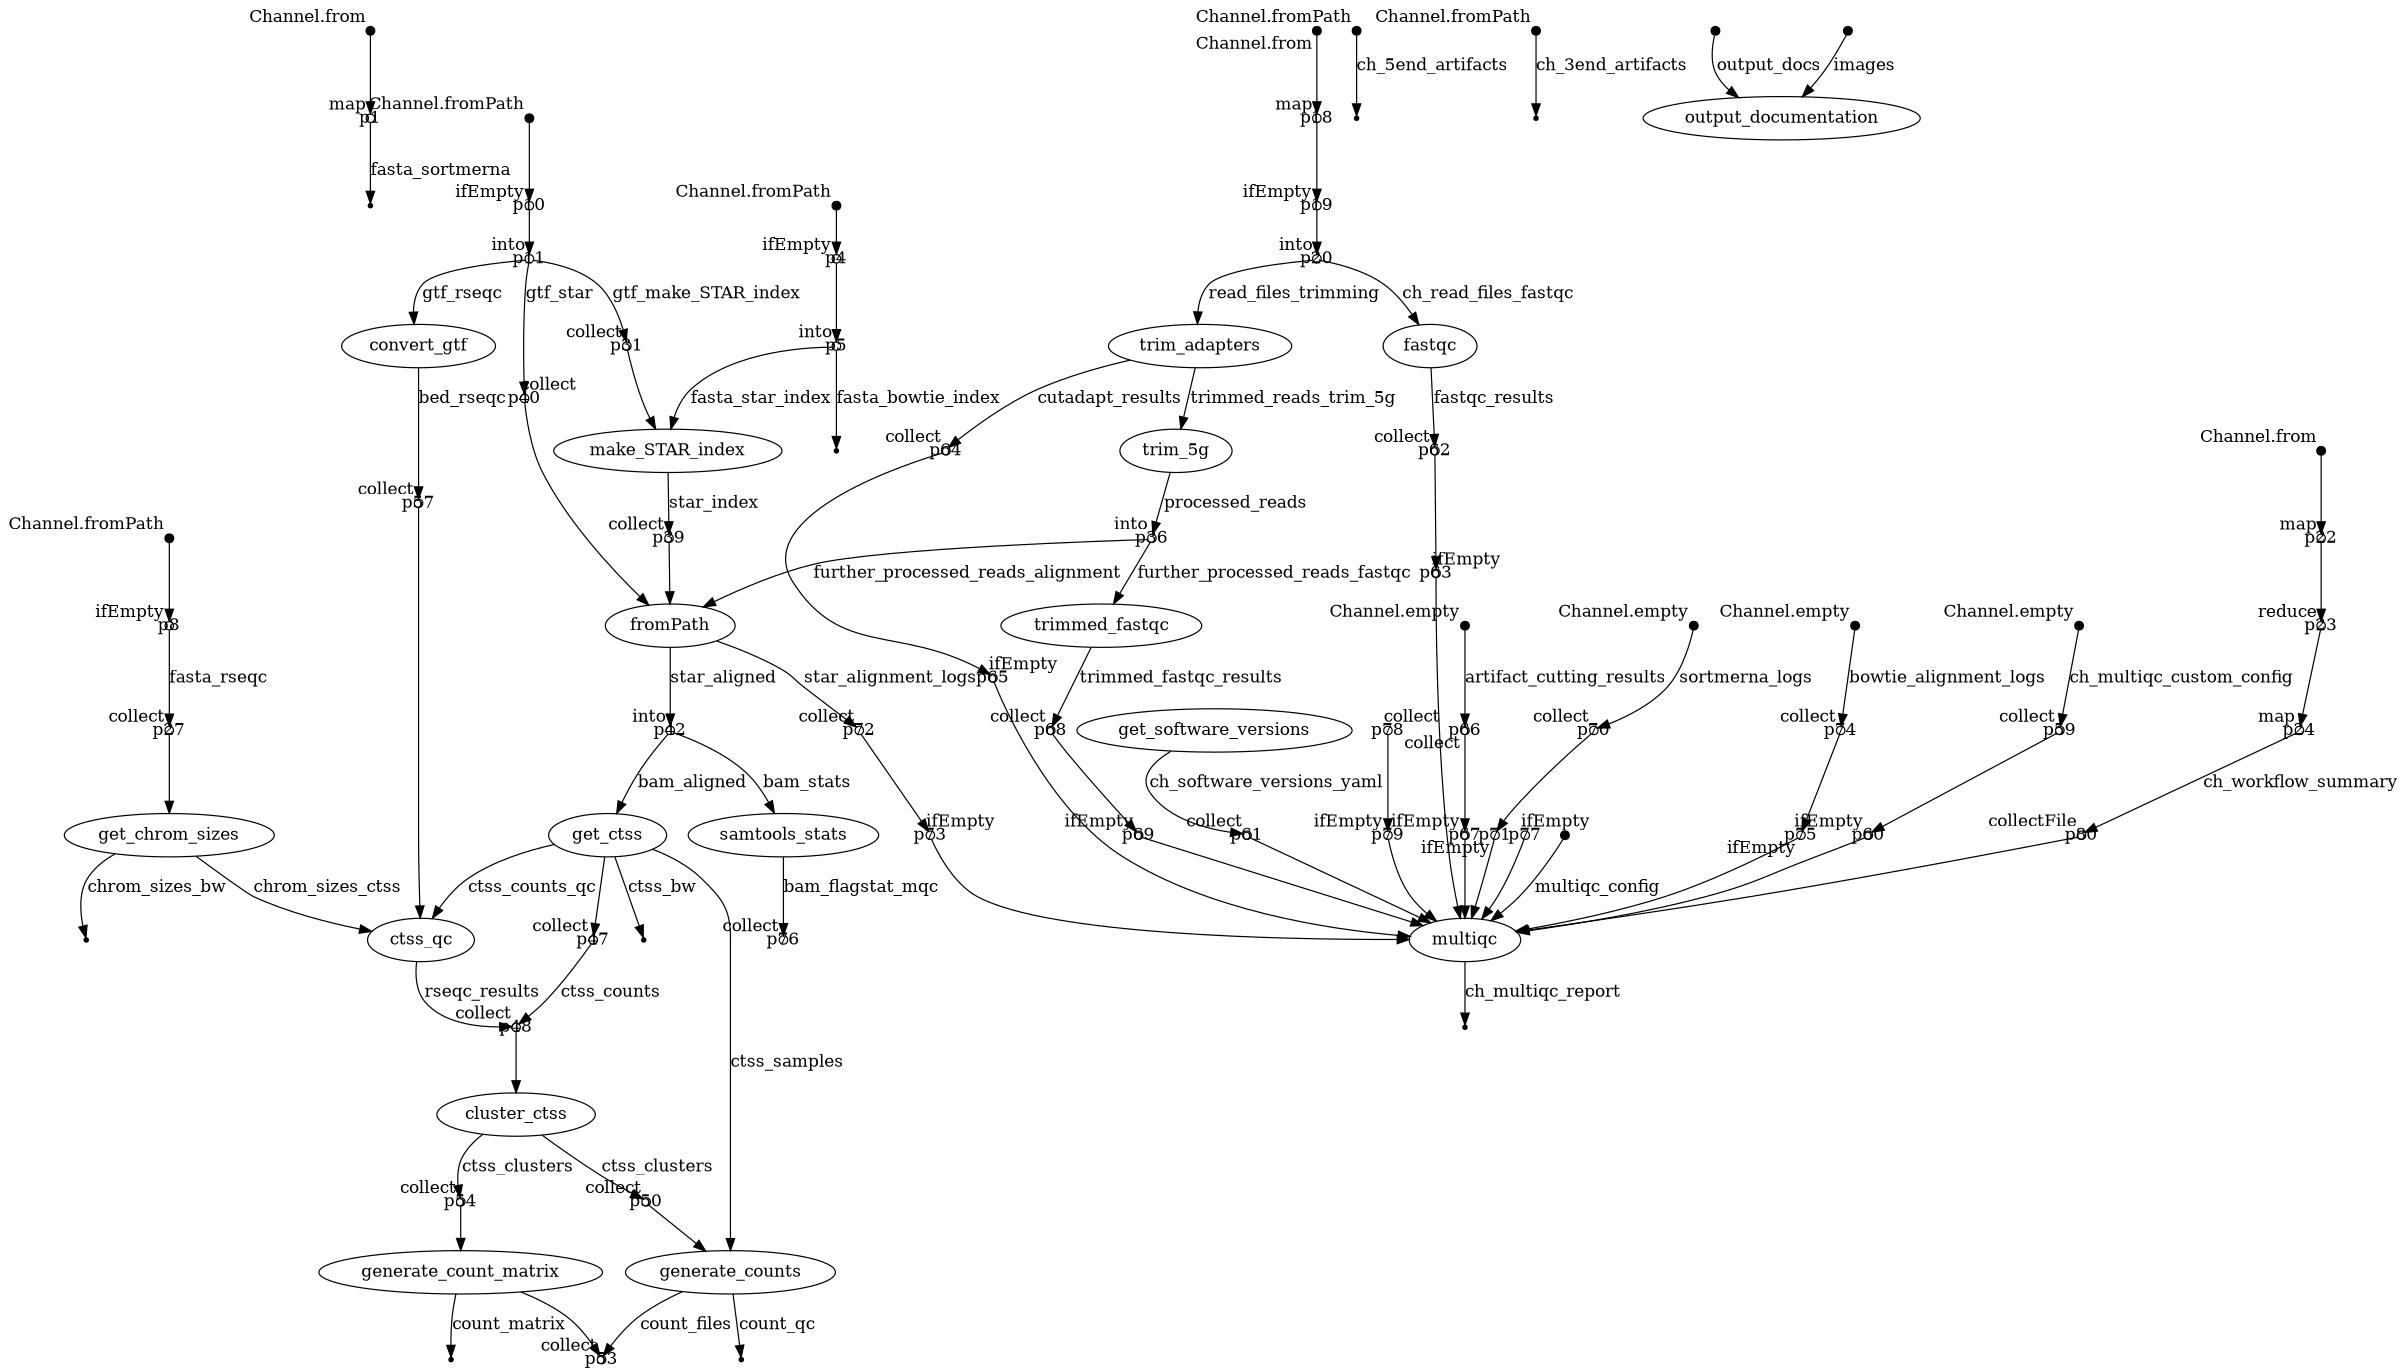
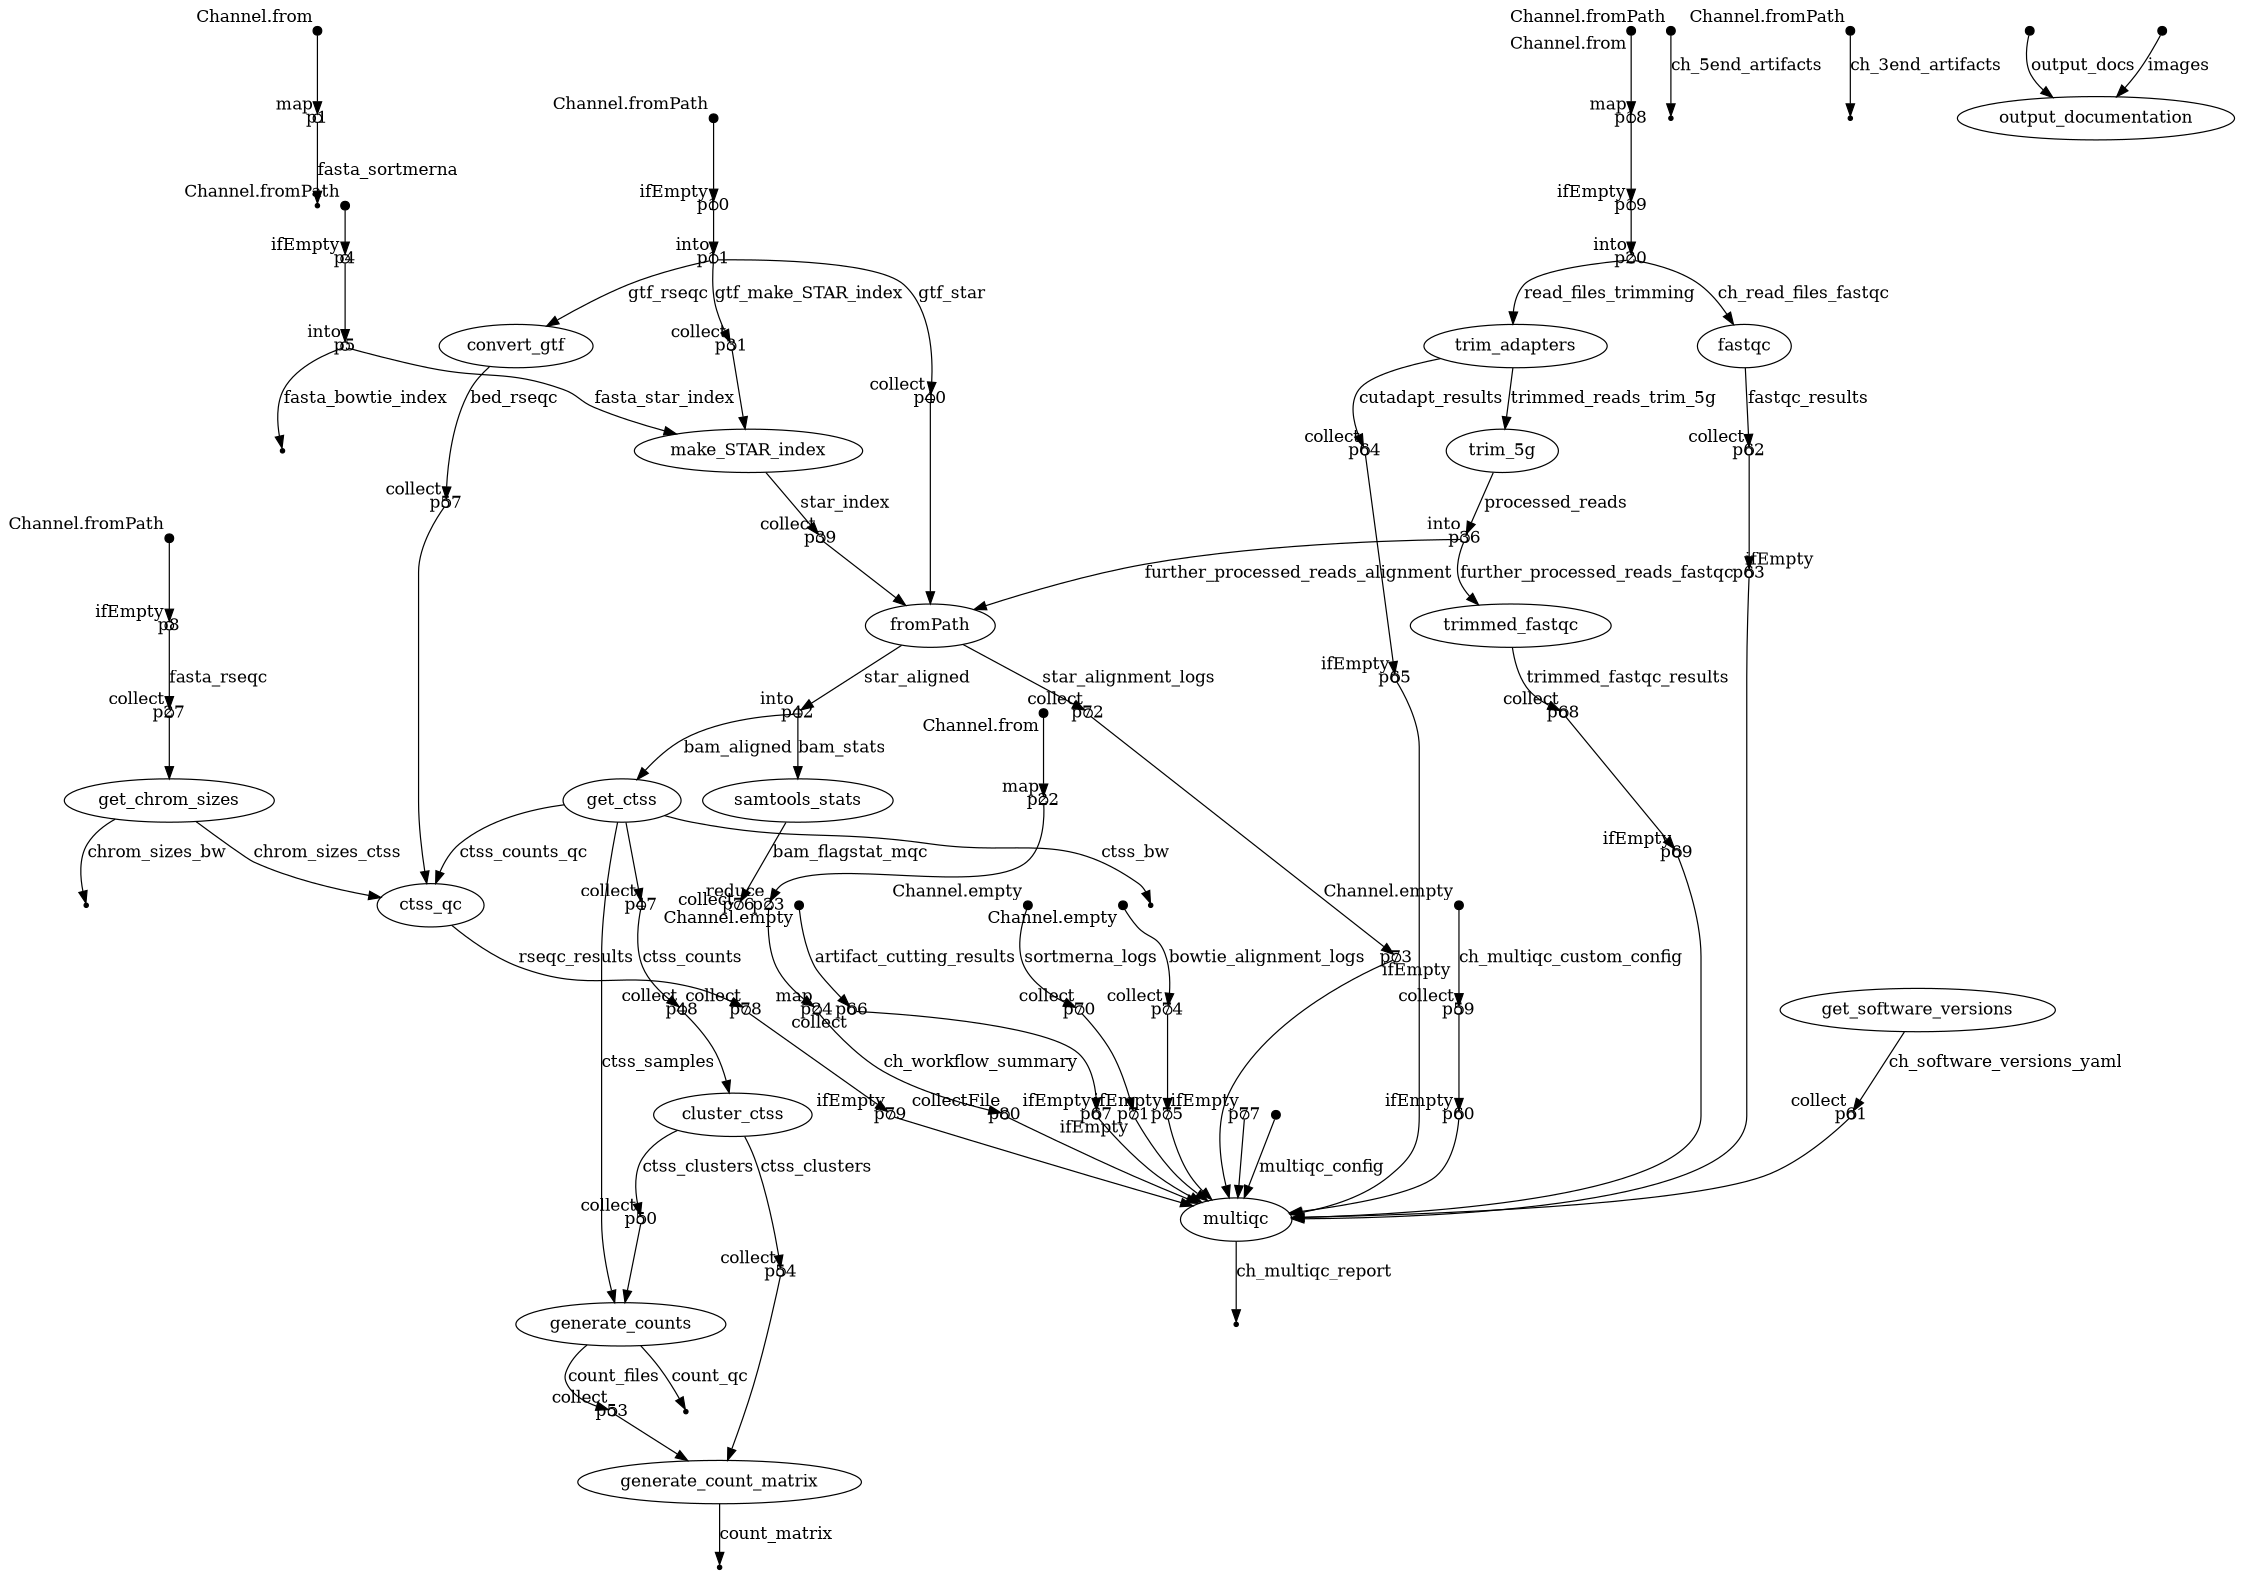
edge "ctss_qc" -> "p48 collect": now "ctss_qc" -> "p78 collect"
edge "generate_count_matrix" -> "p53 collect": reversed
